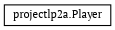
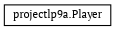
node "projectlp2a.Player": label "projectlp2a.Player" -> "projectlp9a.Player"
